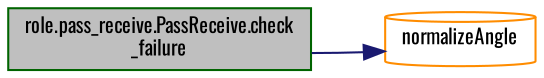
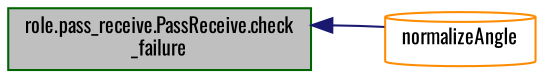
edge "role.pass_receive.PassReceive.check _failure" -> "normalizeAngle": reversed
